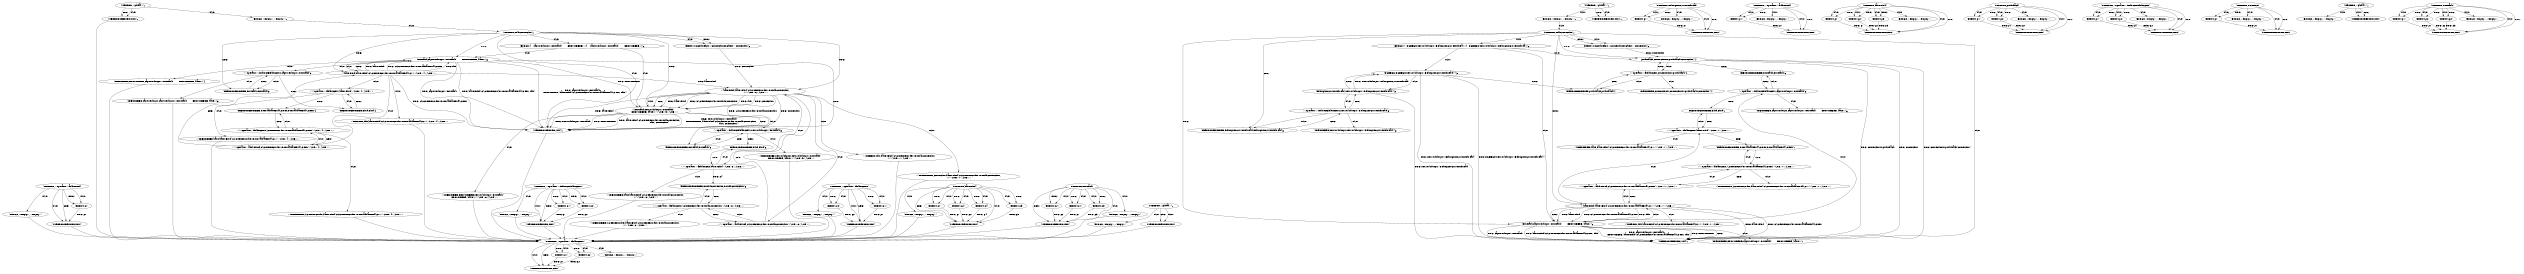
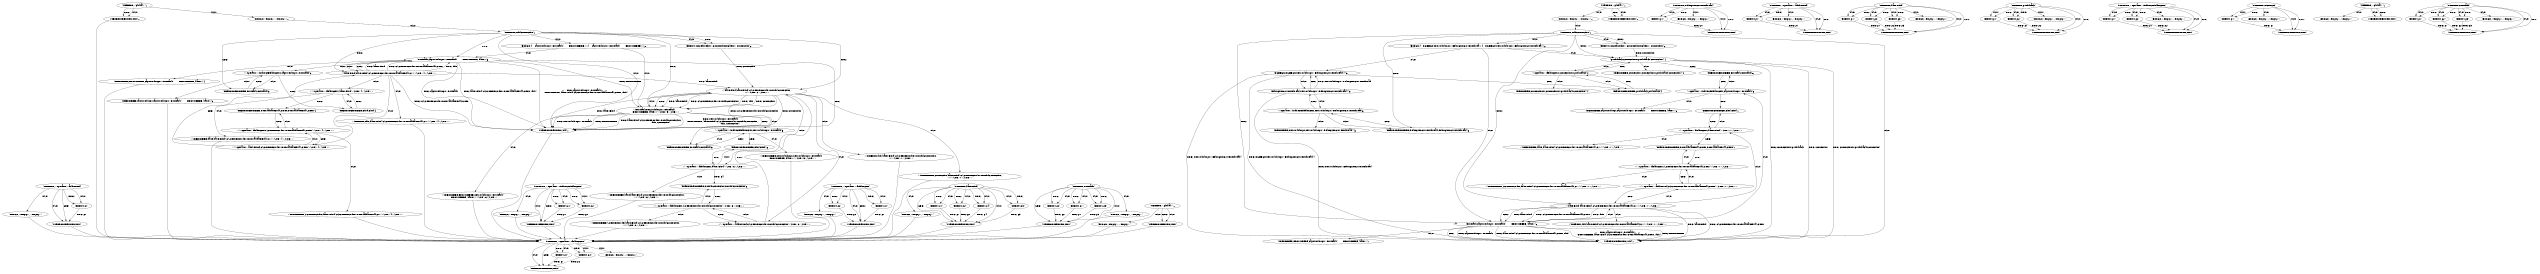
node "(IDENTIFIER,connection,connections_.push_back(connection))": added
